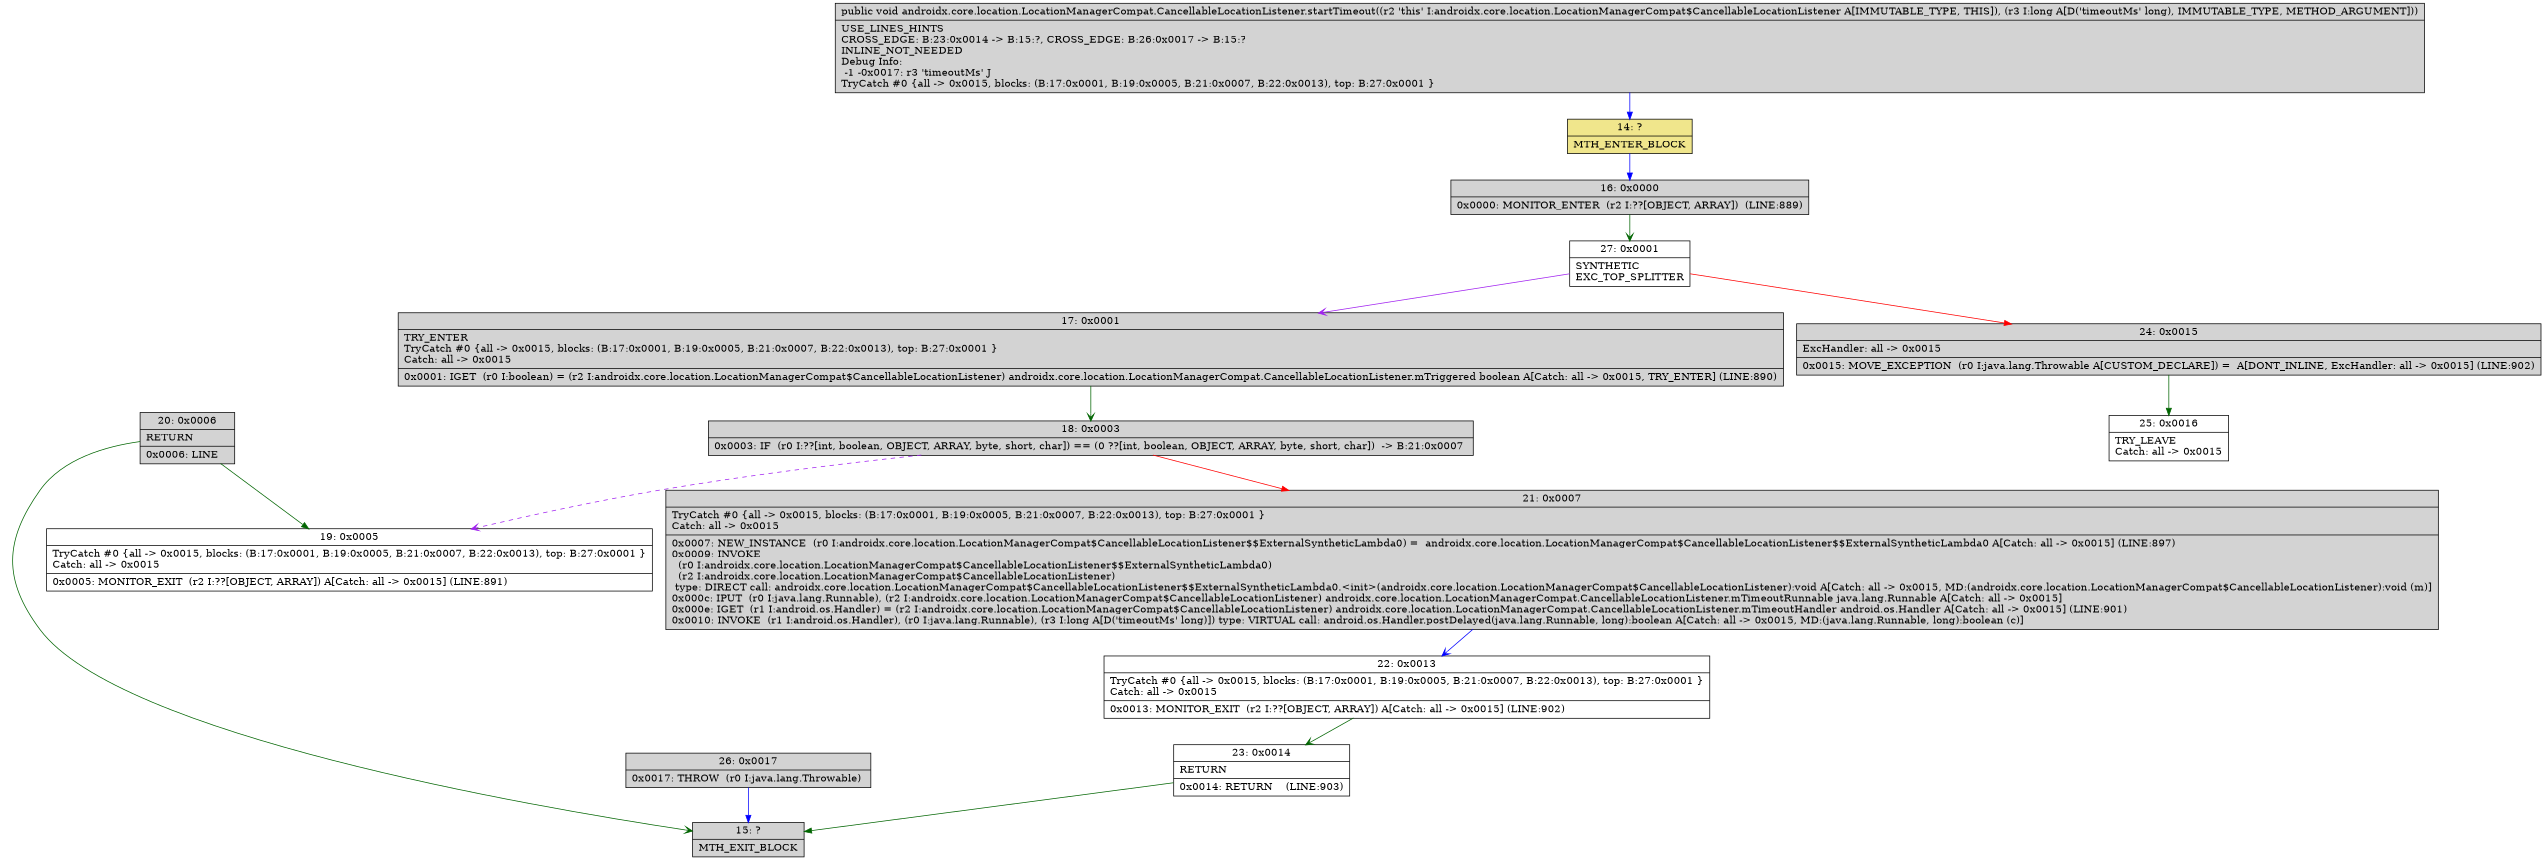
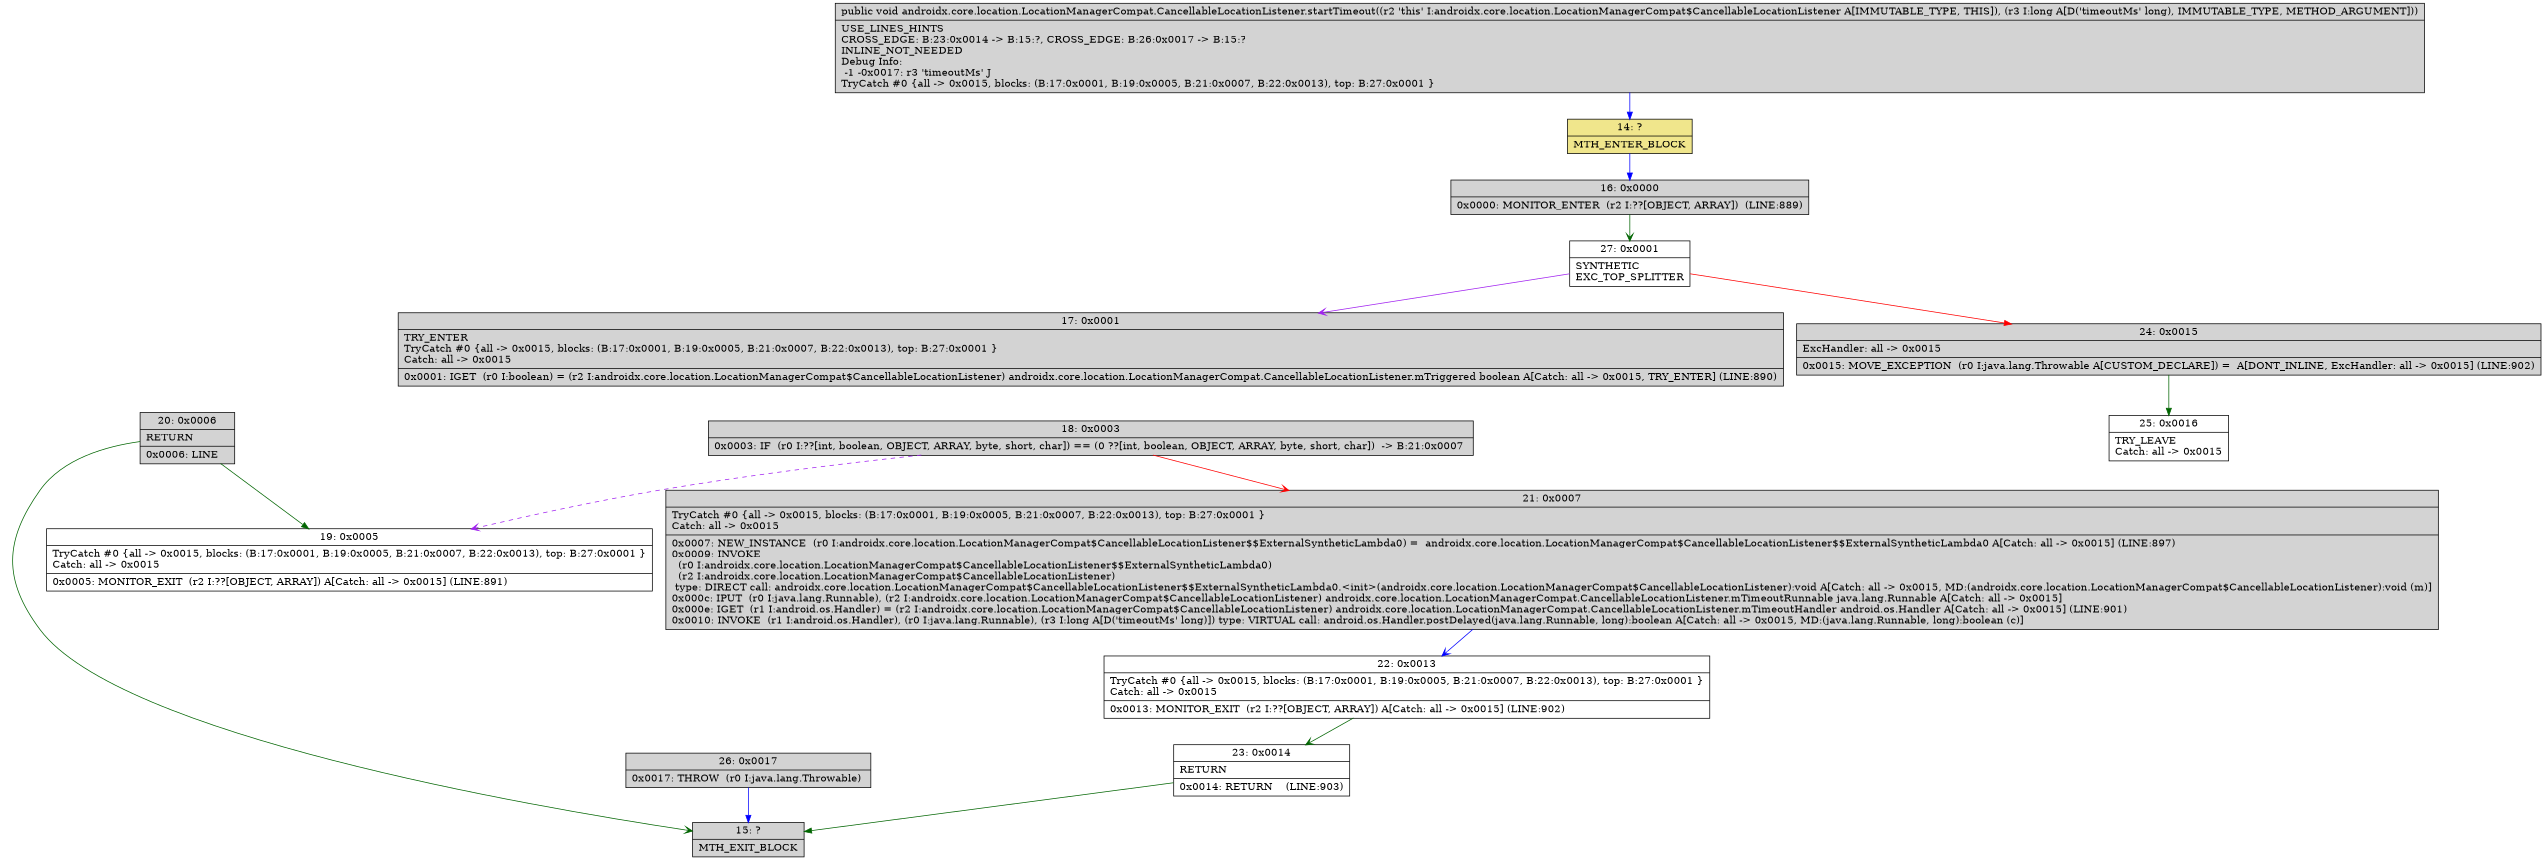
edge "17: 0x0001" -> "18: 0x0003": removed
edge "18: 0x0003" -> "21: 0x0007": arrowhead normal -> vee
